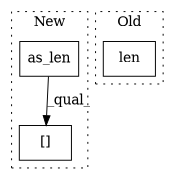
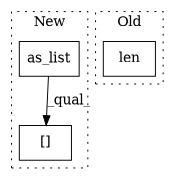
node "as_len": label "as_len" -> "as_list"
